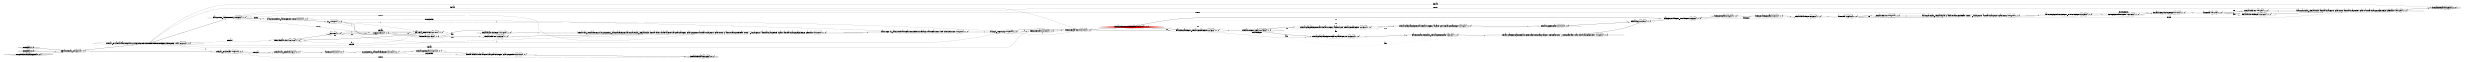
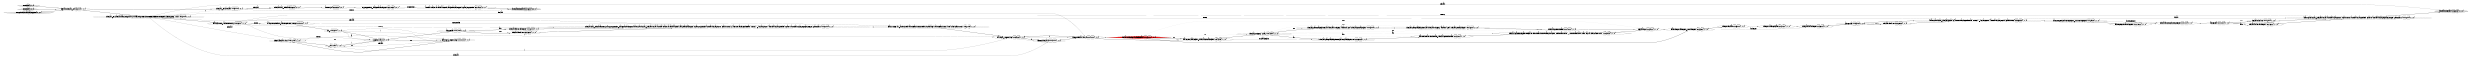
node "indexShard.completionStats()@@@13@@@['0', '0', '1']": removed
